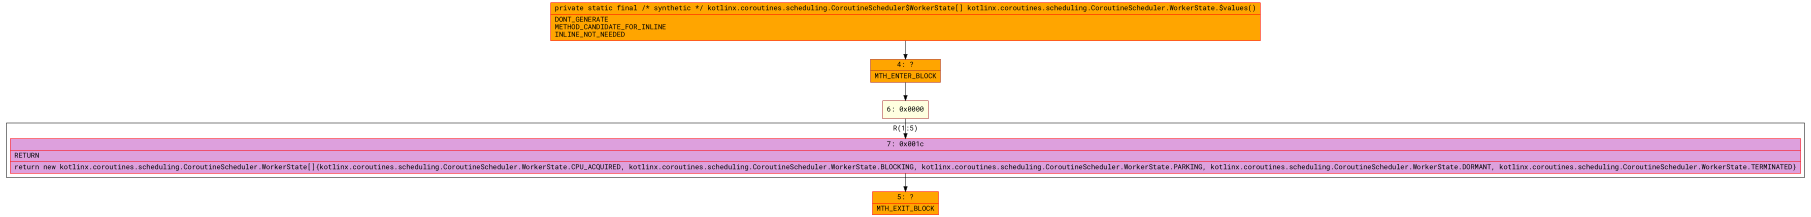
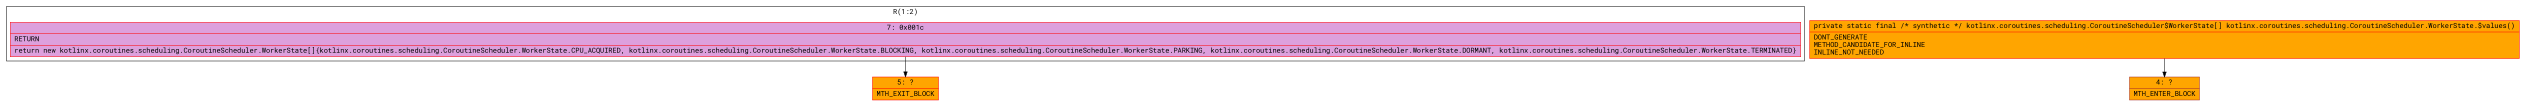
node "6: 0x0000": removed
cluster "R(1:5)": label "R(1:5)" -> "R(1:2)"
